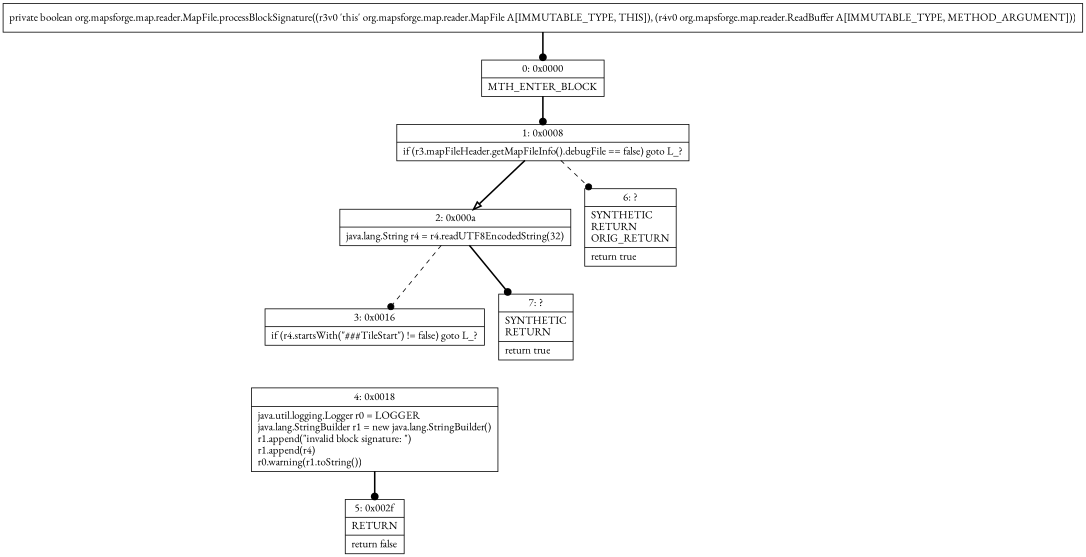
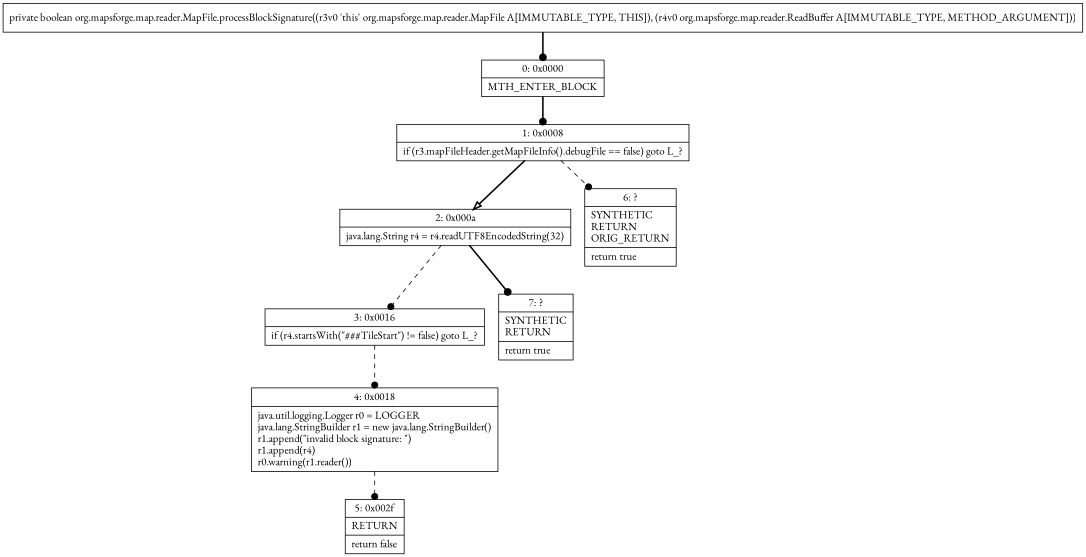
edge "3: 0x0016" -> "4: 0x0018": added
node "4: 0x0018": text "r0.warning(r1.toString())" -> "r0.warning(r1.reader())"
edge "4: 0x0018" -> "5: 0x002f": style bold -> dashed
